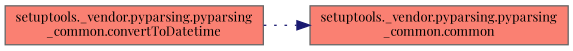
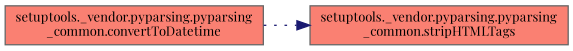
node "setuptools._vendor.pyparsing.pyparsing _common.common": label "setuptools._vendor.pyparsing.pyparsing _common.common" -> "setuptools._vendor.pyparsing.pyparsing _common.stripHTMLTags"
